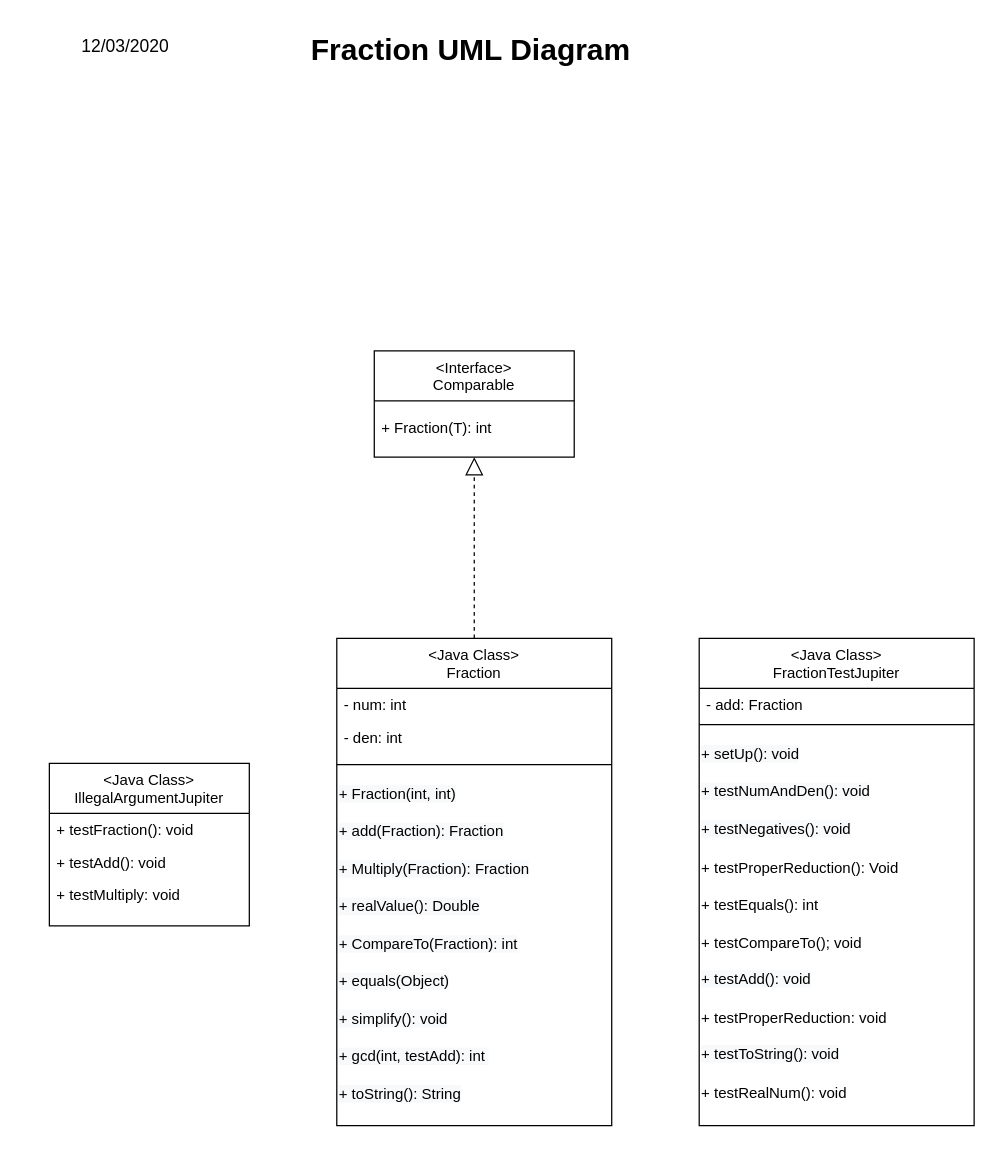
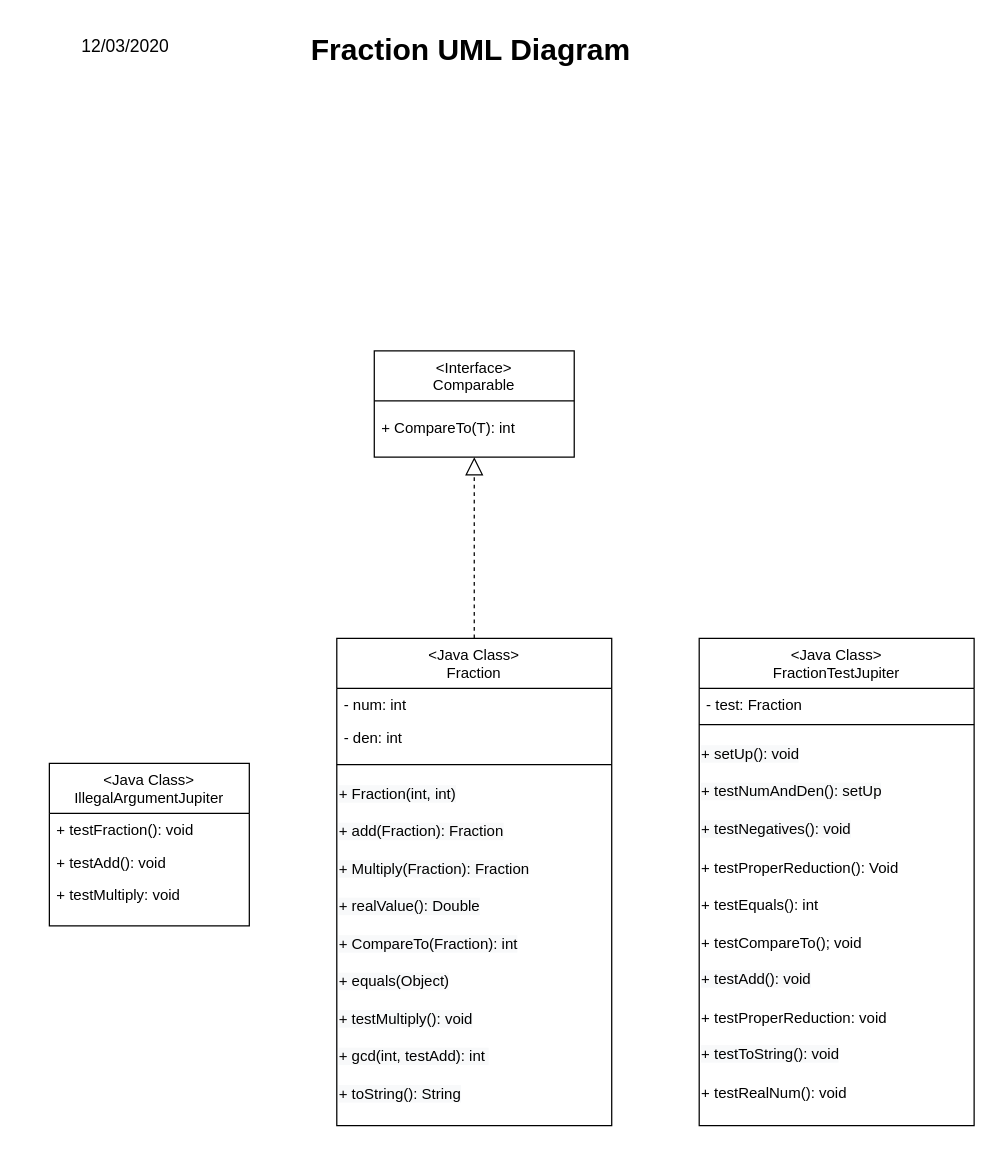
node "+ Fraction(T): int": label "+ Fraction(T): int" -> "+ CompareTo(T): int"
node "- add: Fraction": label "- add: Fraction" -> "- test: Fraction"
node "+ testNumAndDen(): void": label "+ testNumAndDen(): void" -> "+ testNumAndDen(): setUp"
node "+ simplify(): void": label "+ simplify(): void" -> "+ testMultiply(): void"
